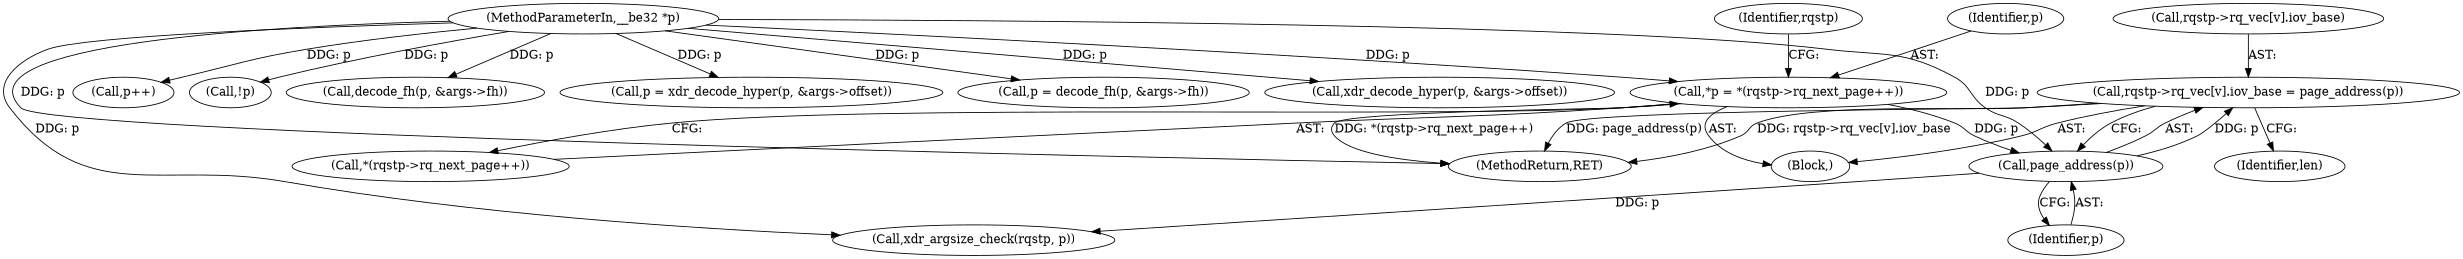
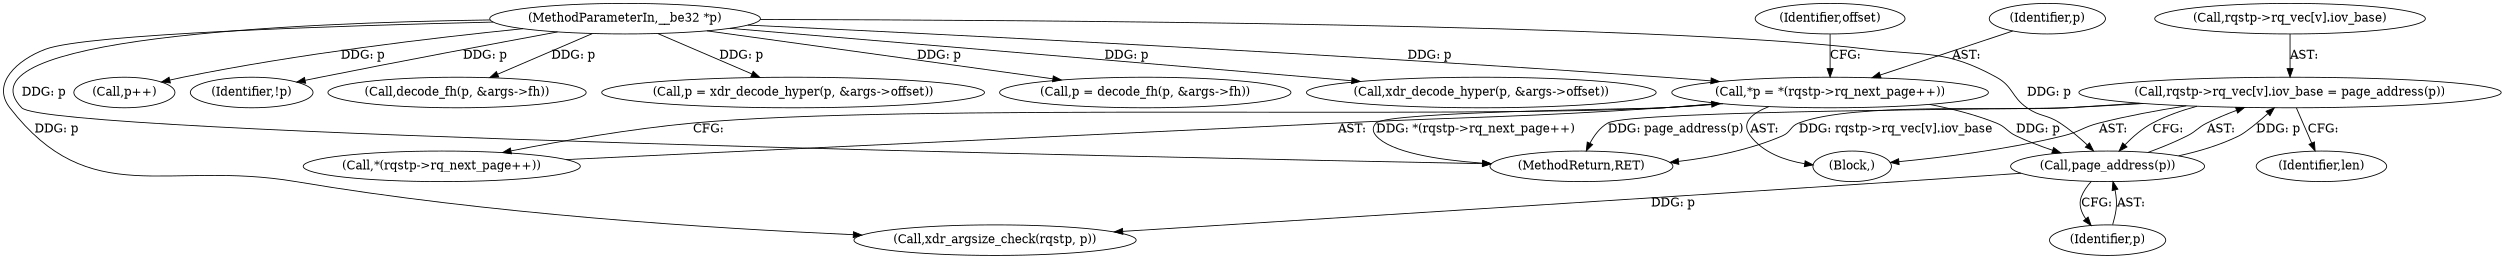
node "(Identifier,rqstp)": label "(Identifier,rqstp)" -> "(Identifier,offset)"
node "(Call,!p)": label "(Call,!p)" -> "(Identifier,!p)"
